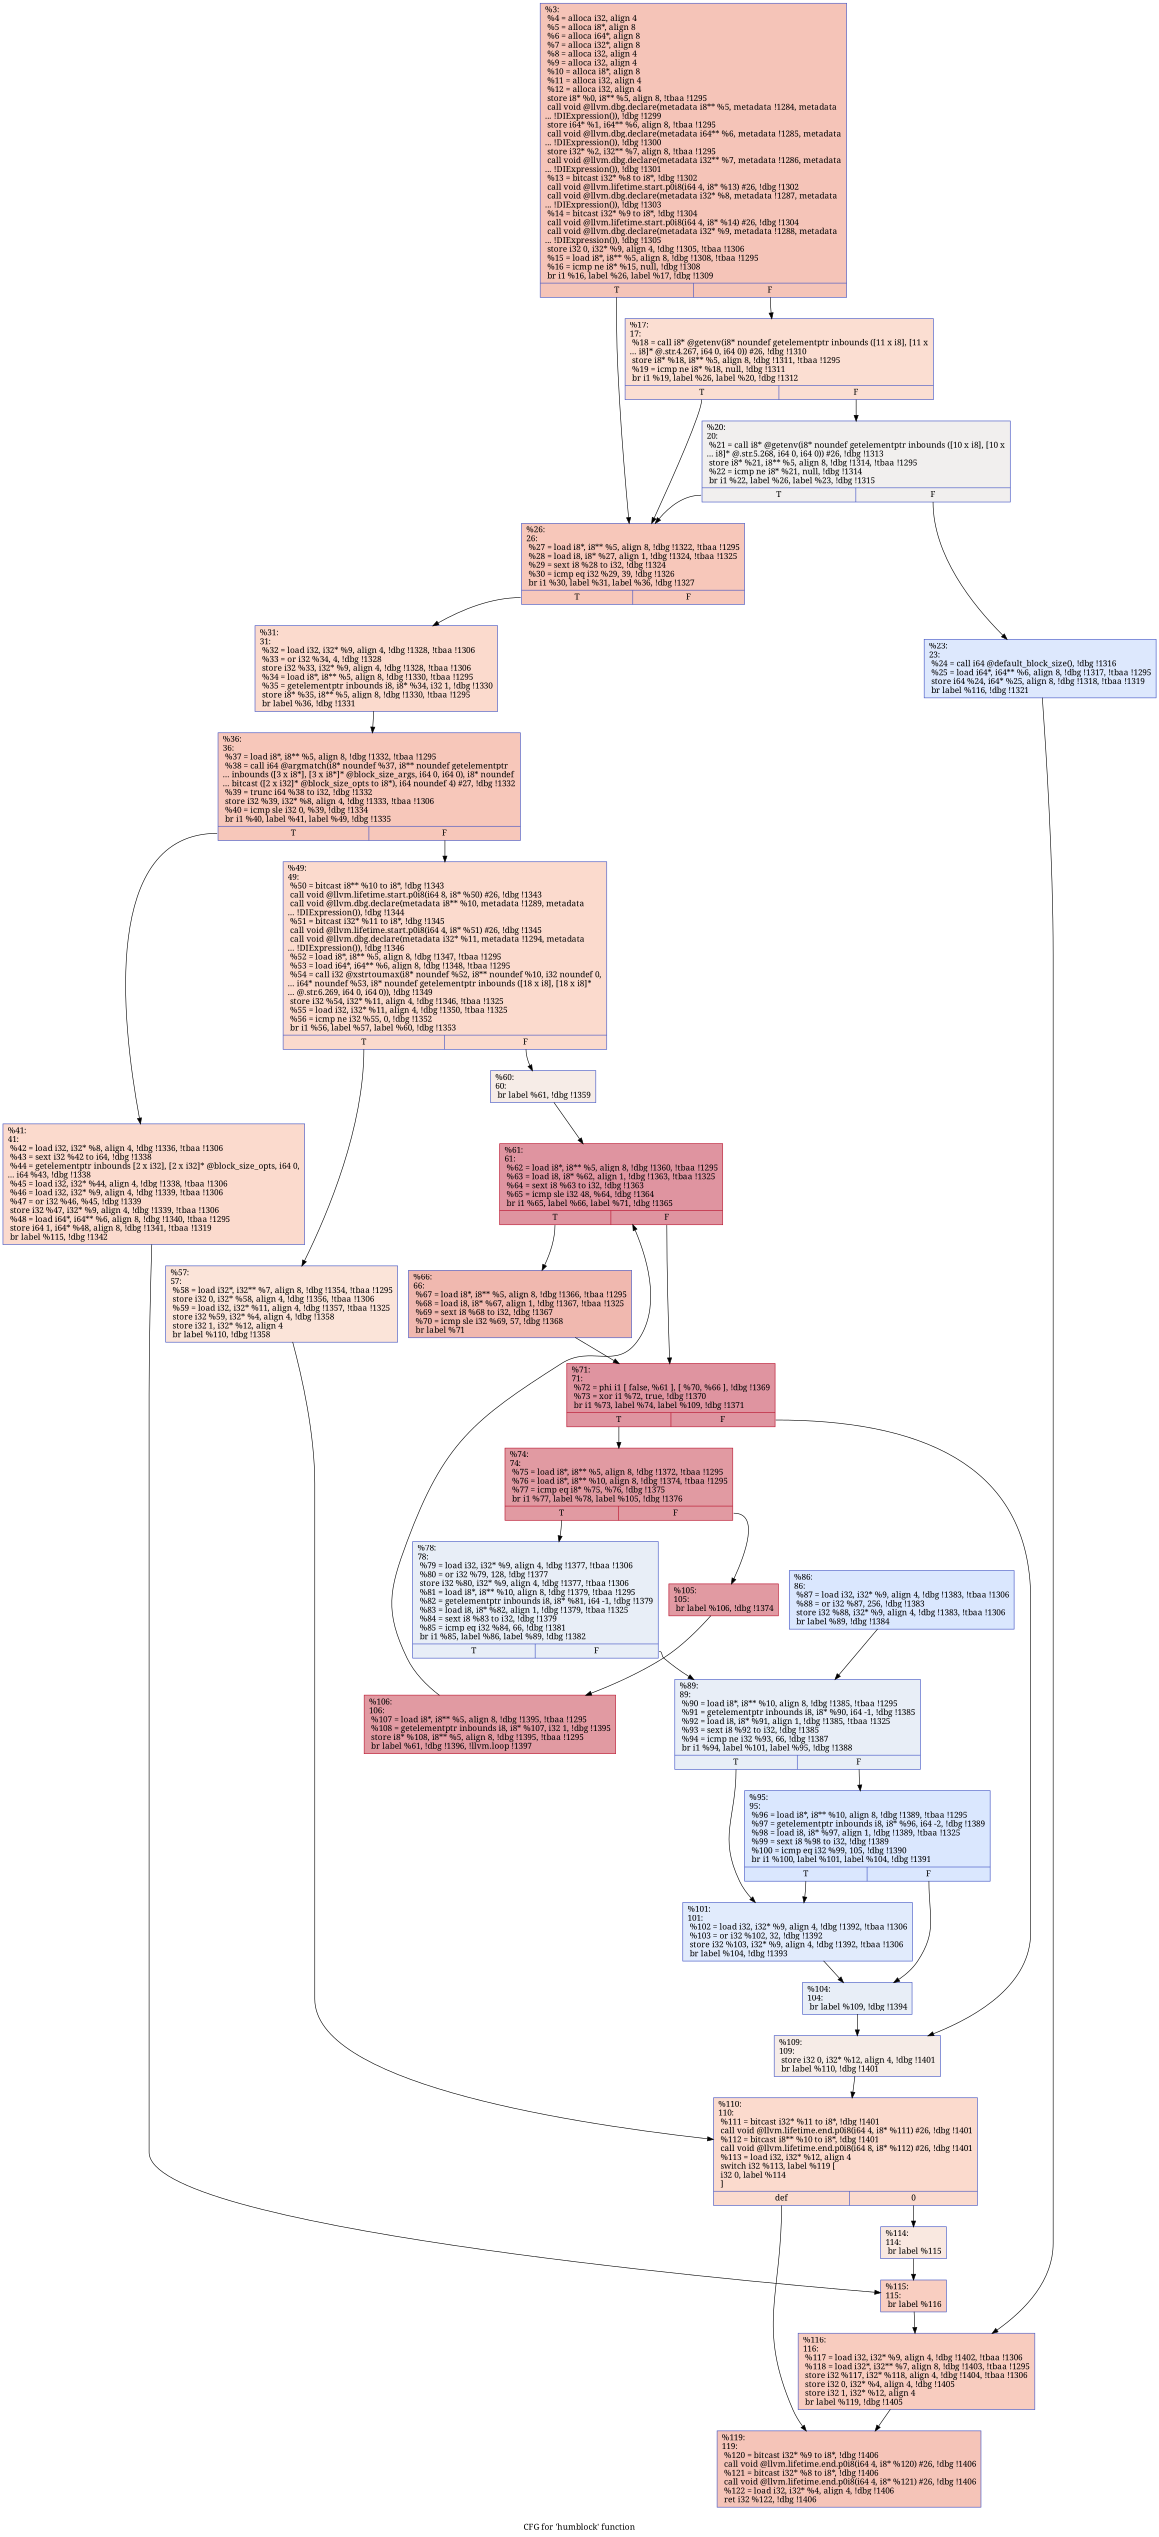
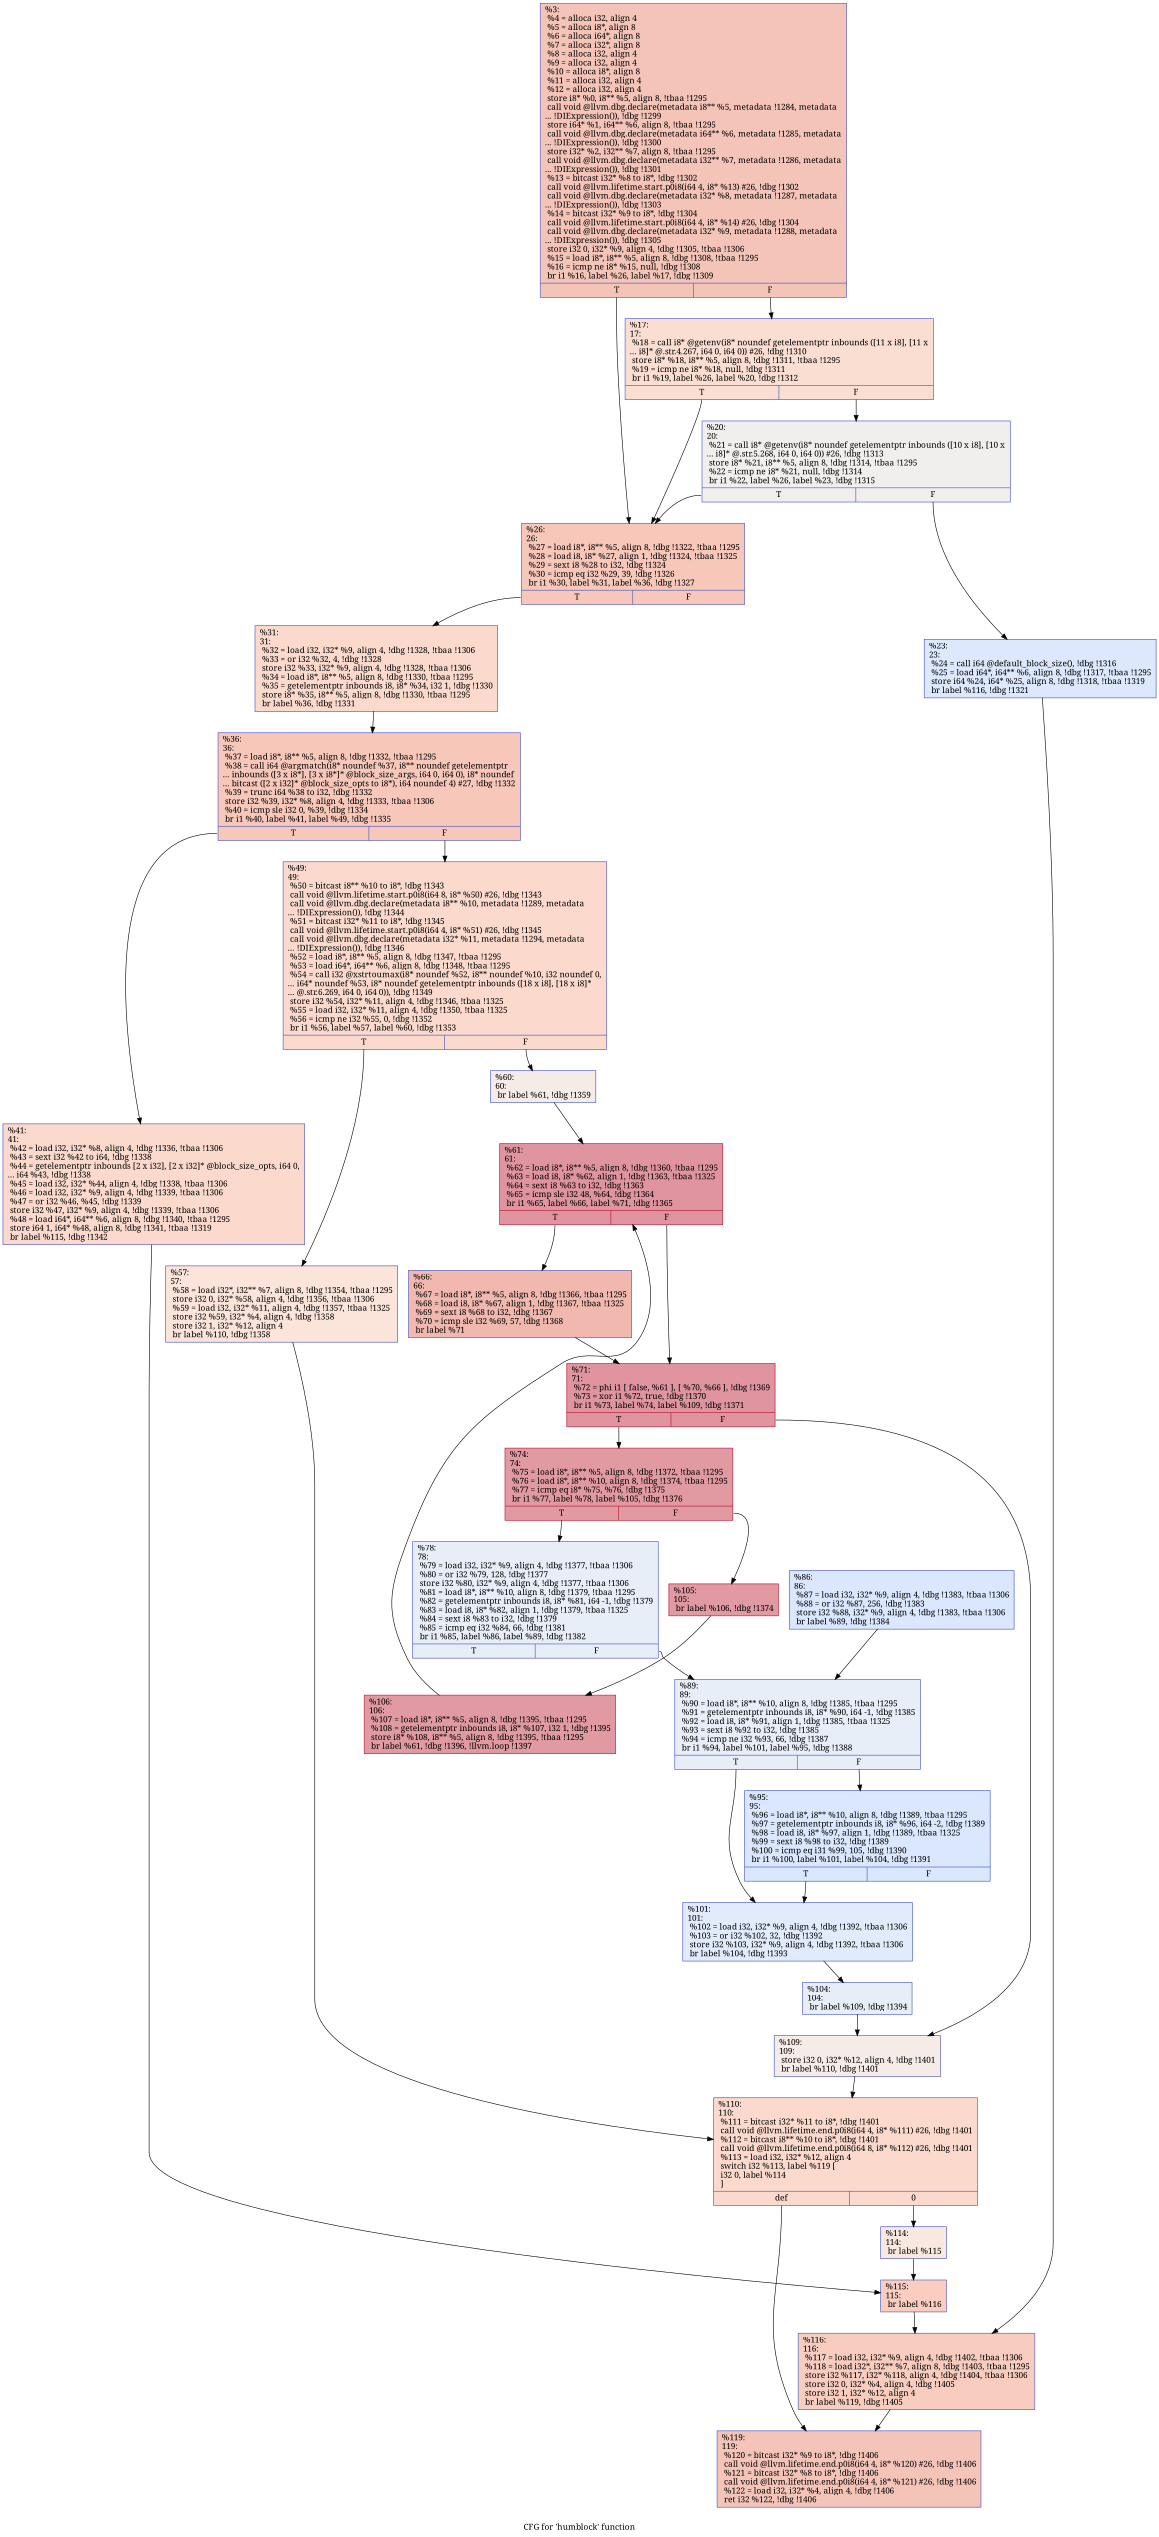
node "%31:": text "%33 = or i32 %34, 4, !dbg !1328" -> "%33 = or i32 %32, 4, !dbg !1328"
node "%95:": text "%100 = icmp eq i32 %99, 105, !dbg !1390" -> "%100 = icmp eq i31 %99, 105, !dbg !1390"
edge "%95:" -> "%104:": removed
